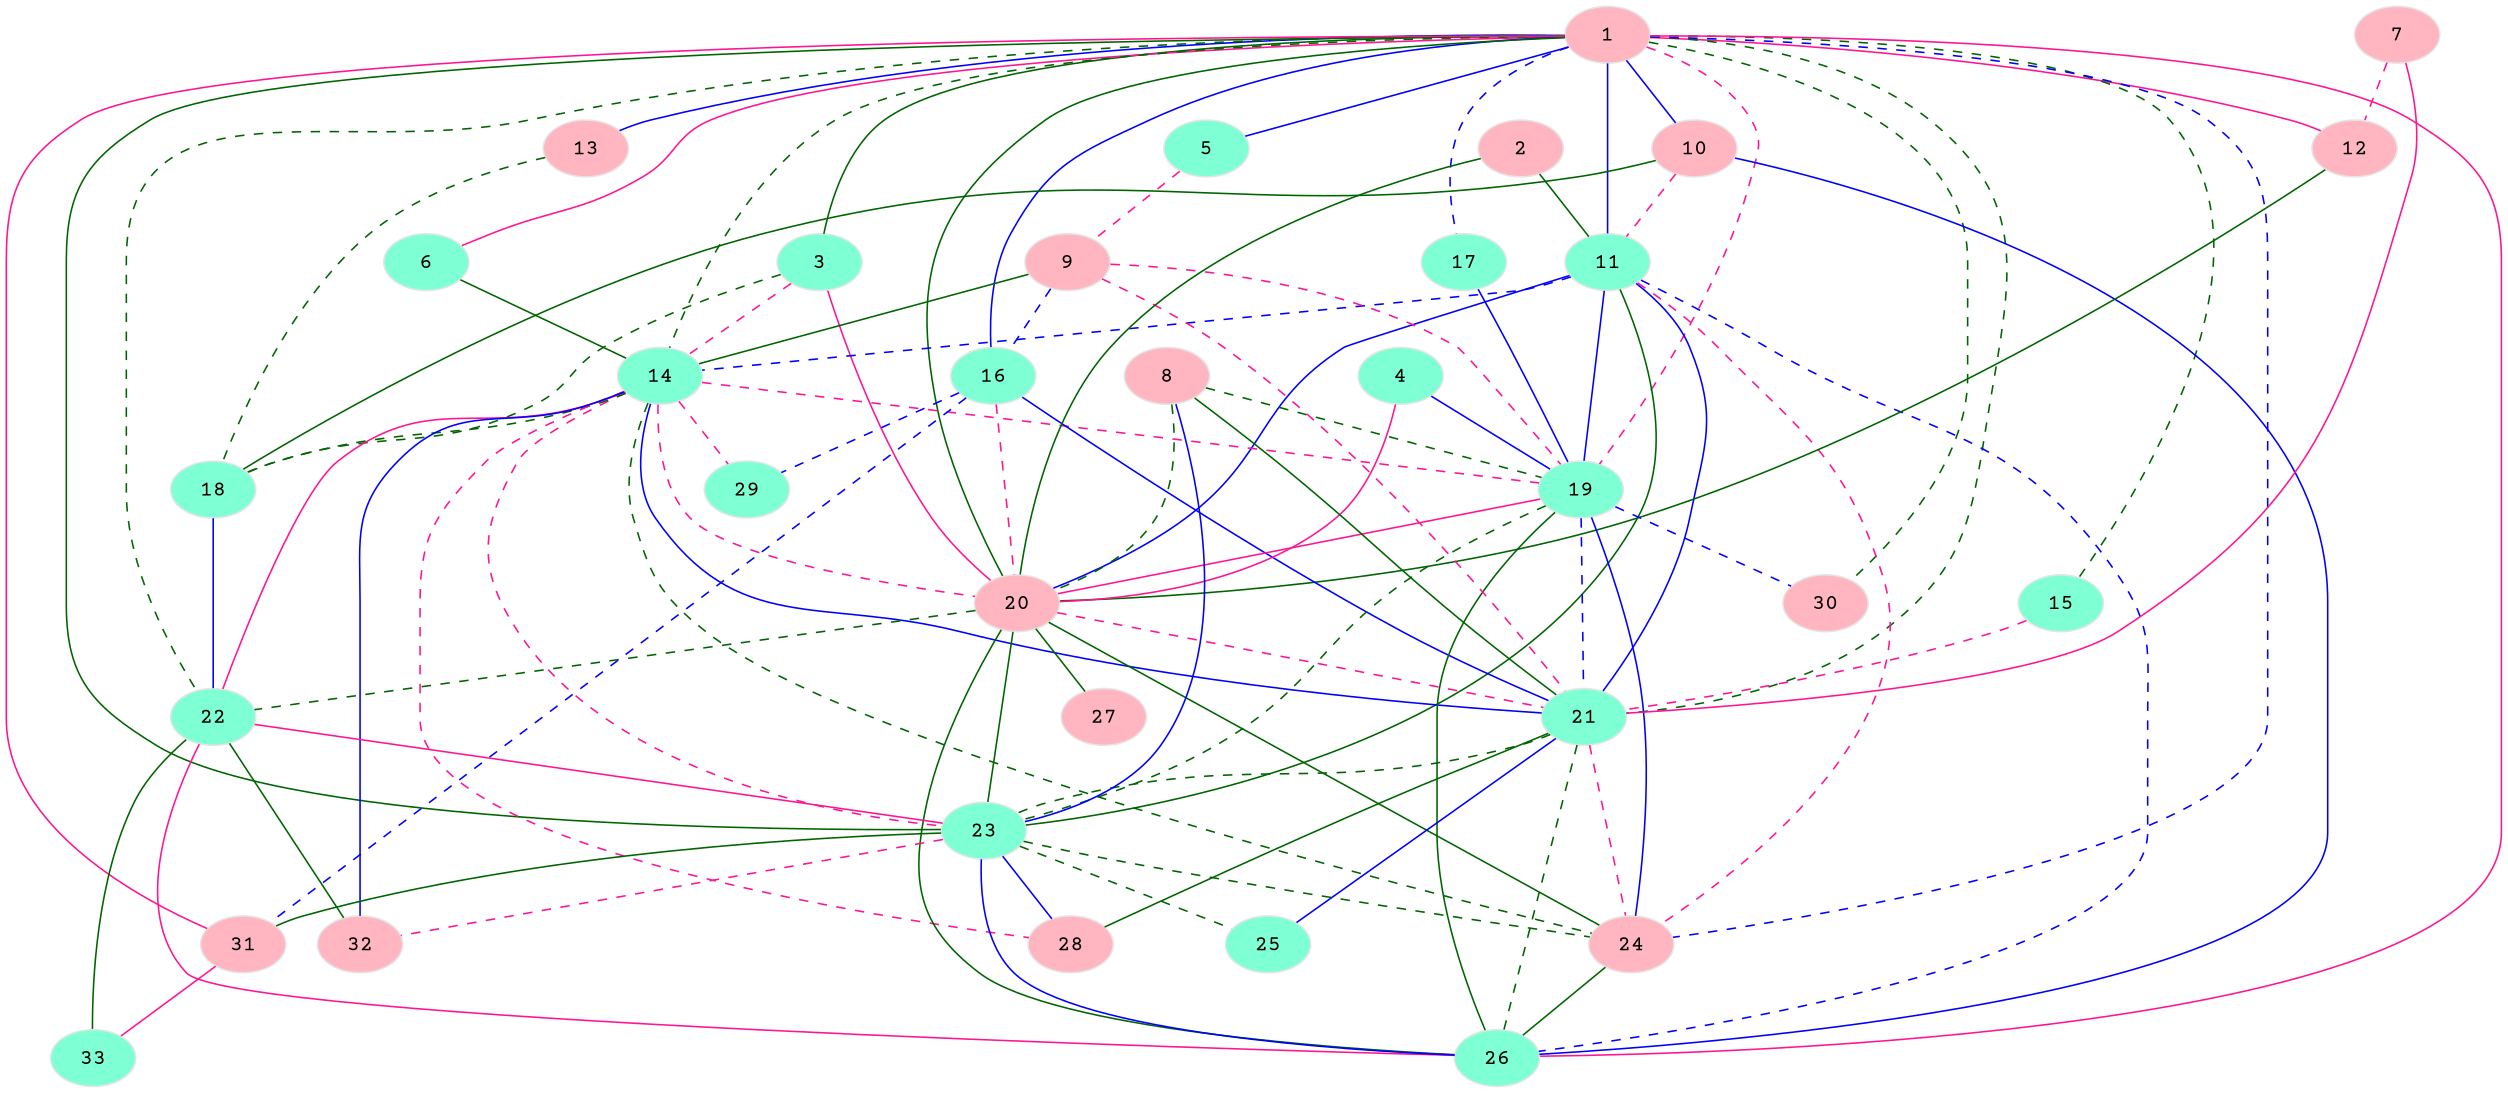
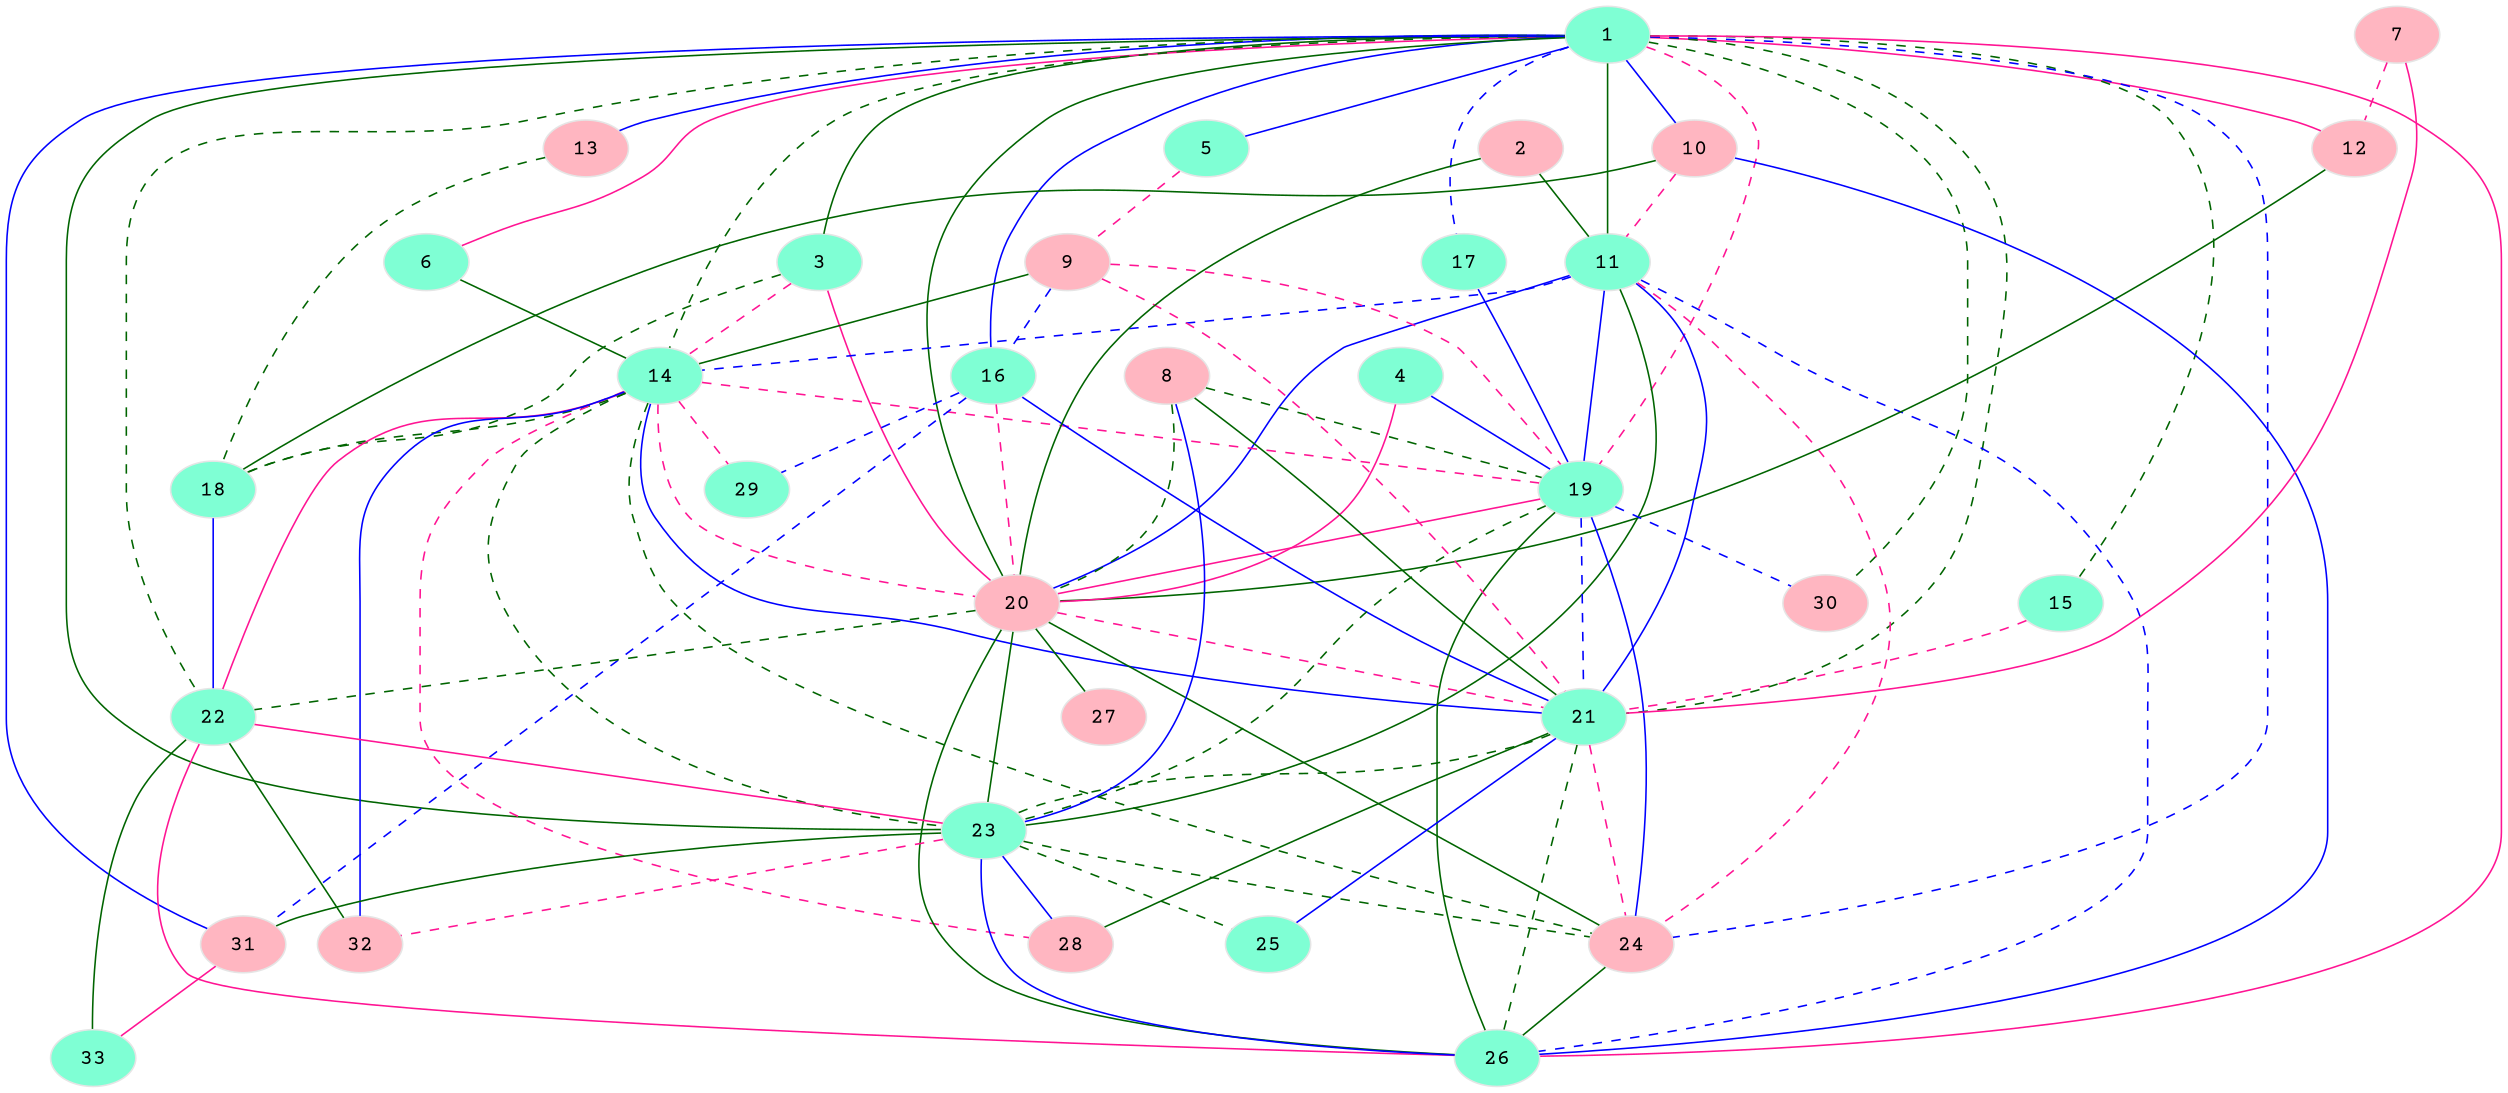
node "1": fillcolor lightpink -> aquamarine
edge "1" -- "31": color deeppink -> blue
edge "1" -- "11": color blue -> darkgreen
edge "14" -- "23": color deeppink -> darkgreen
